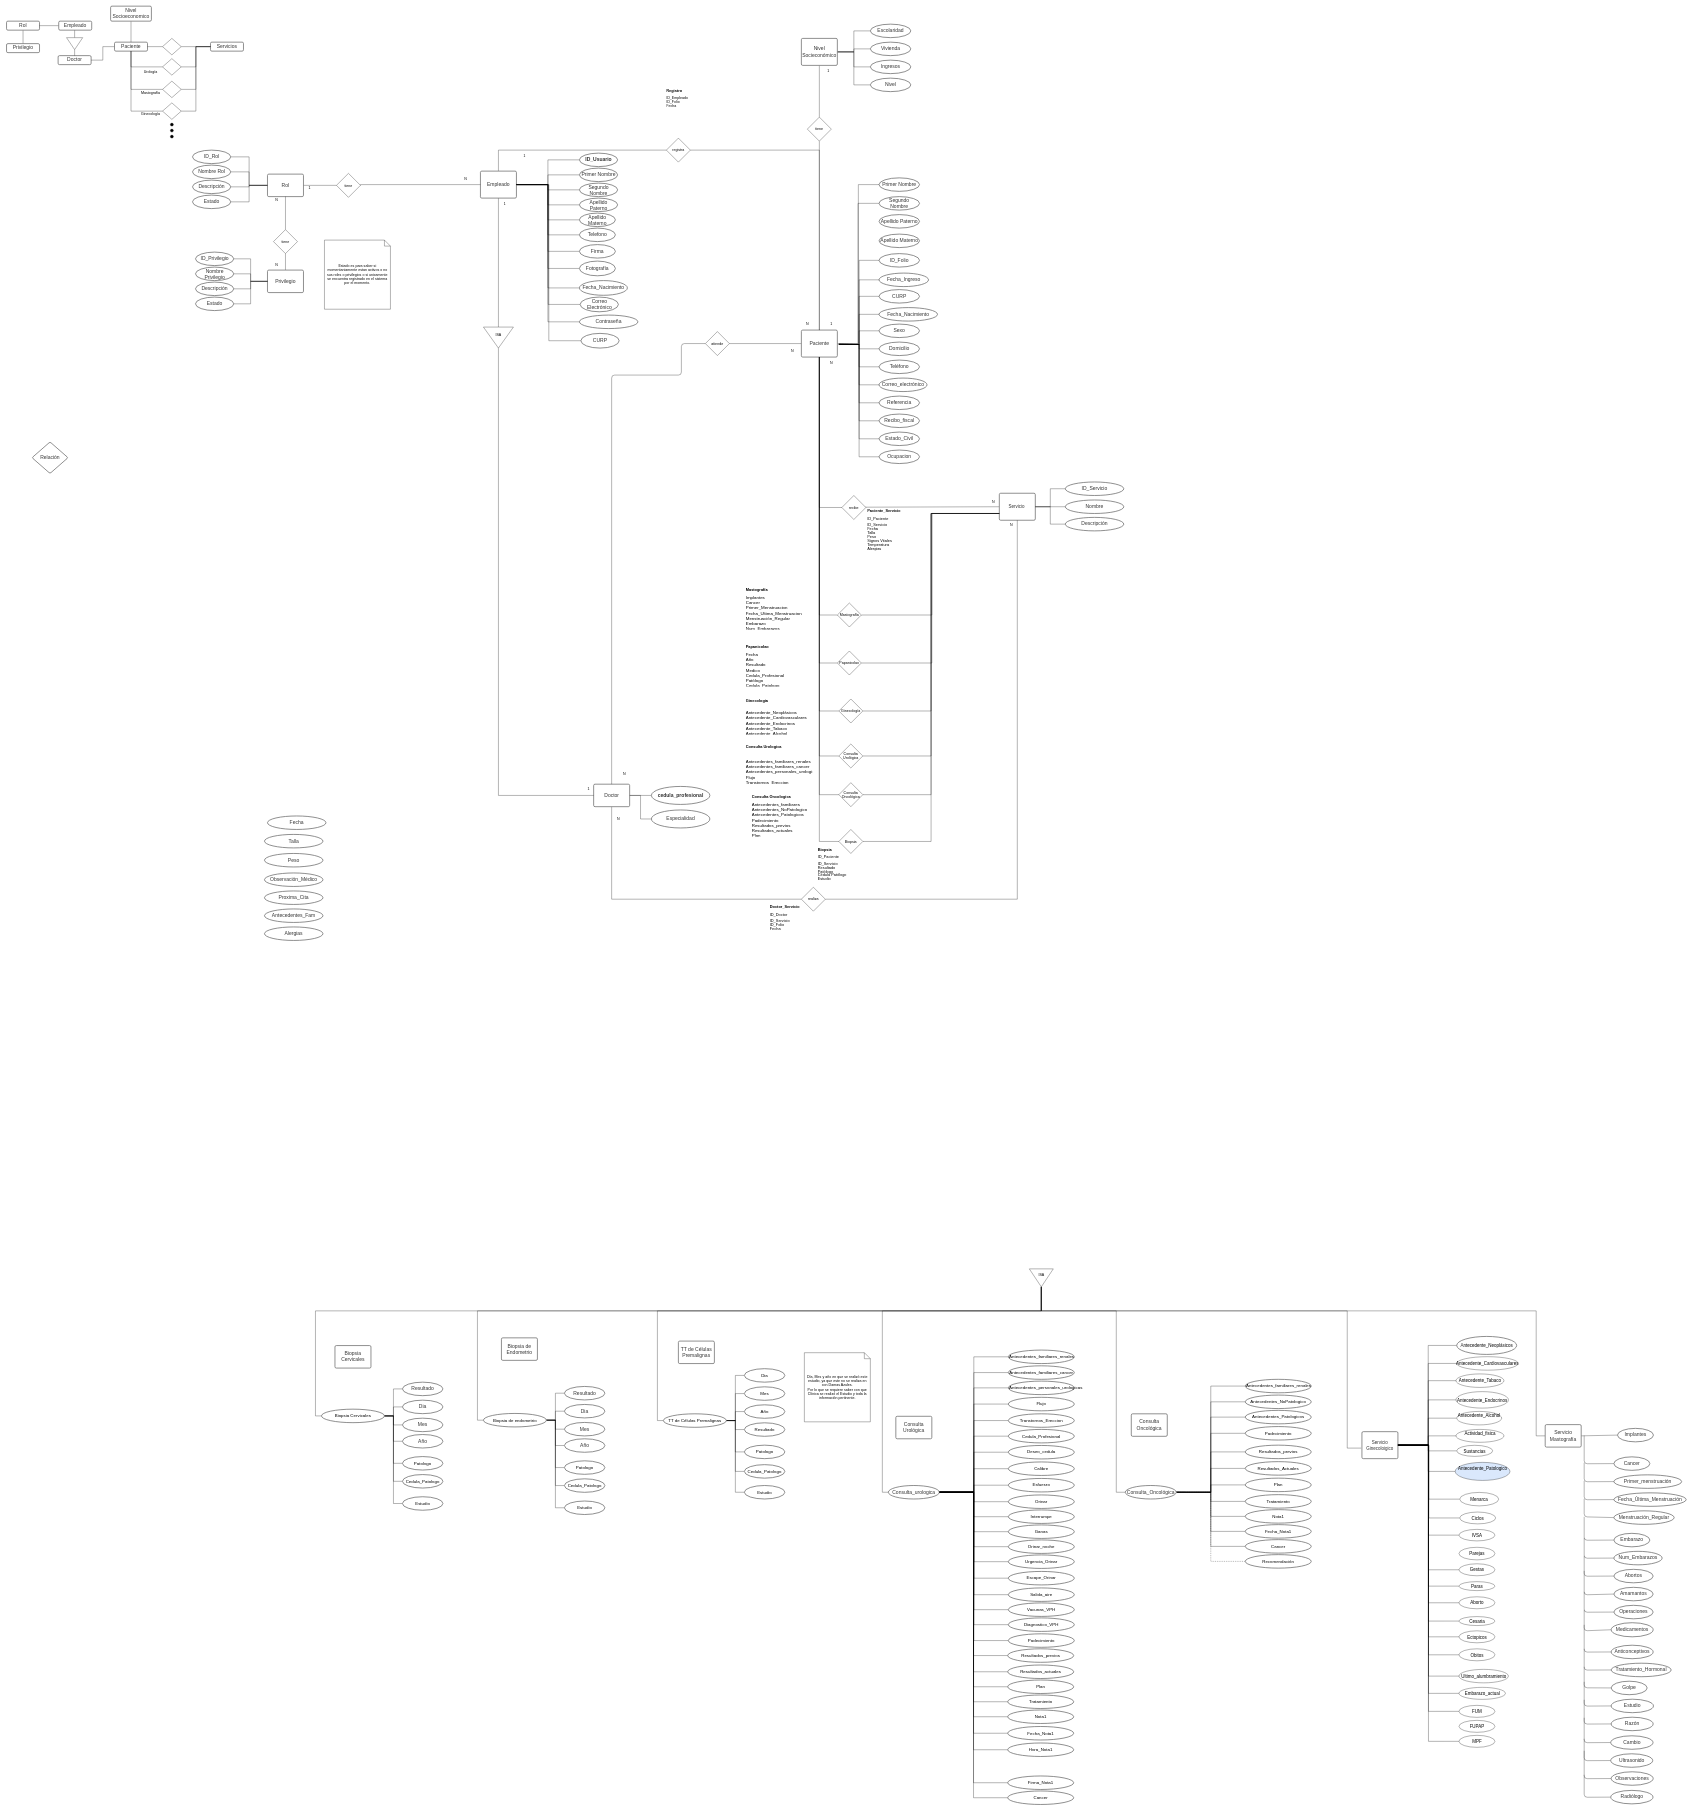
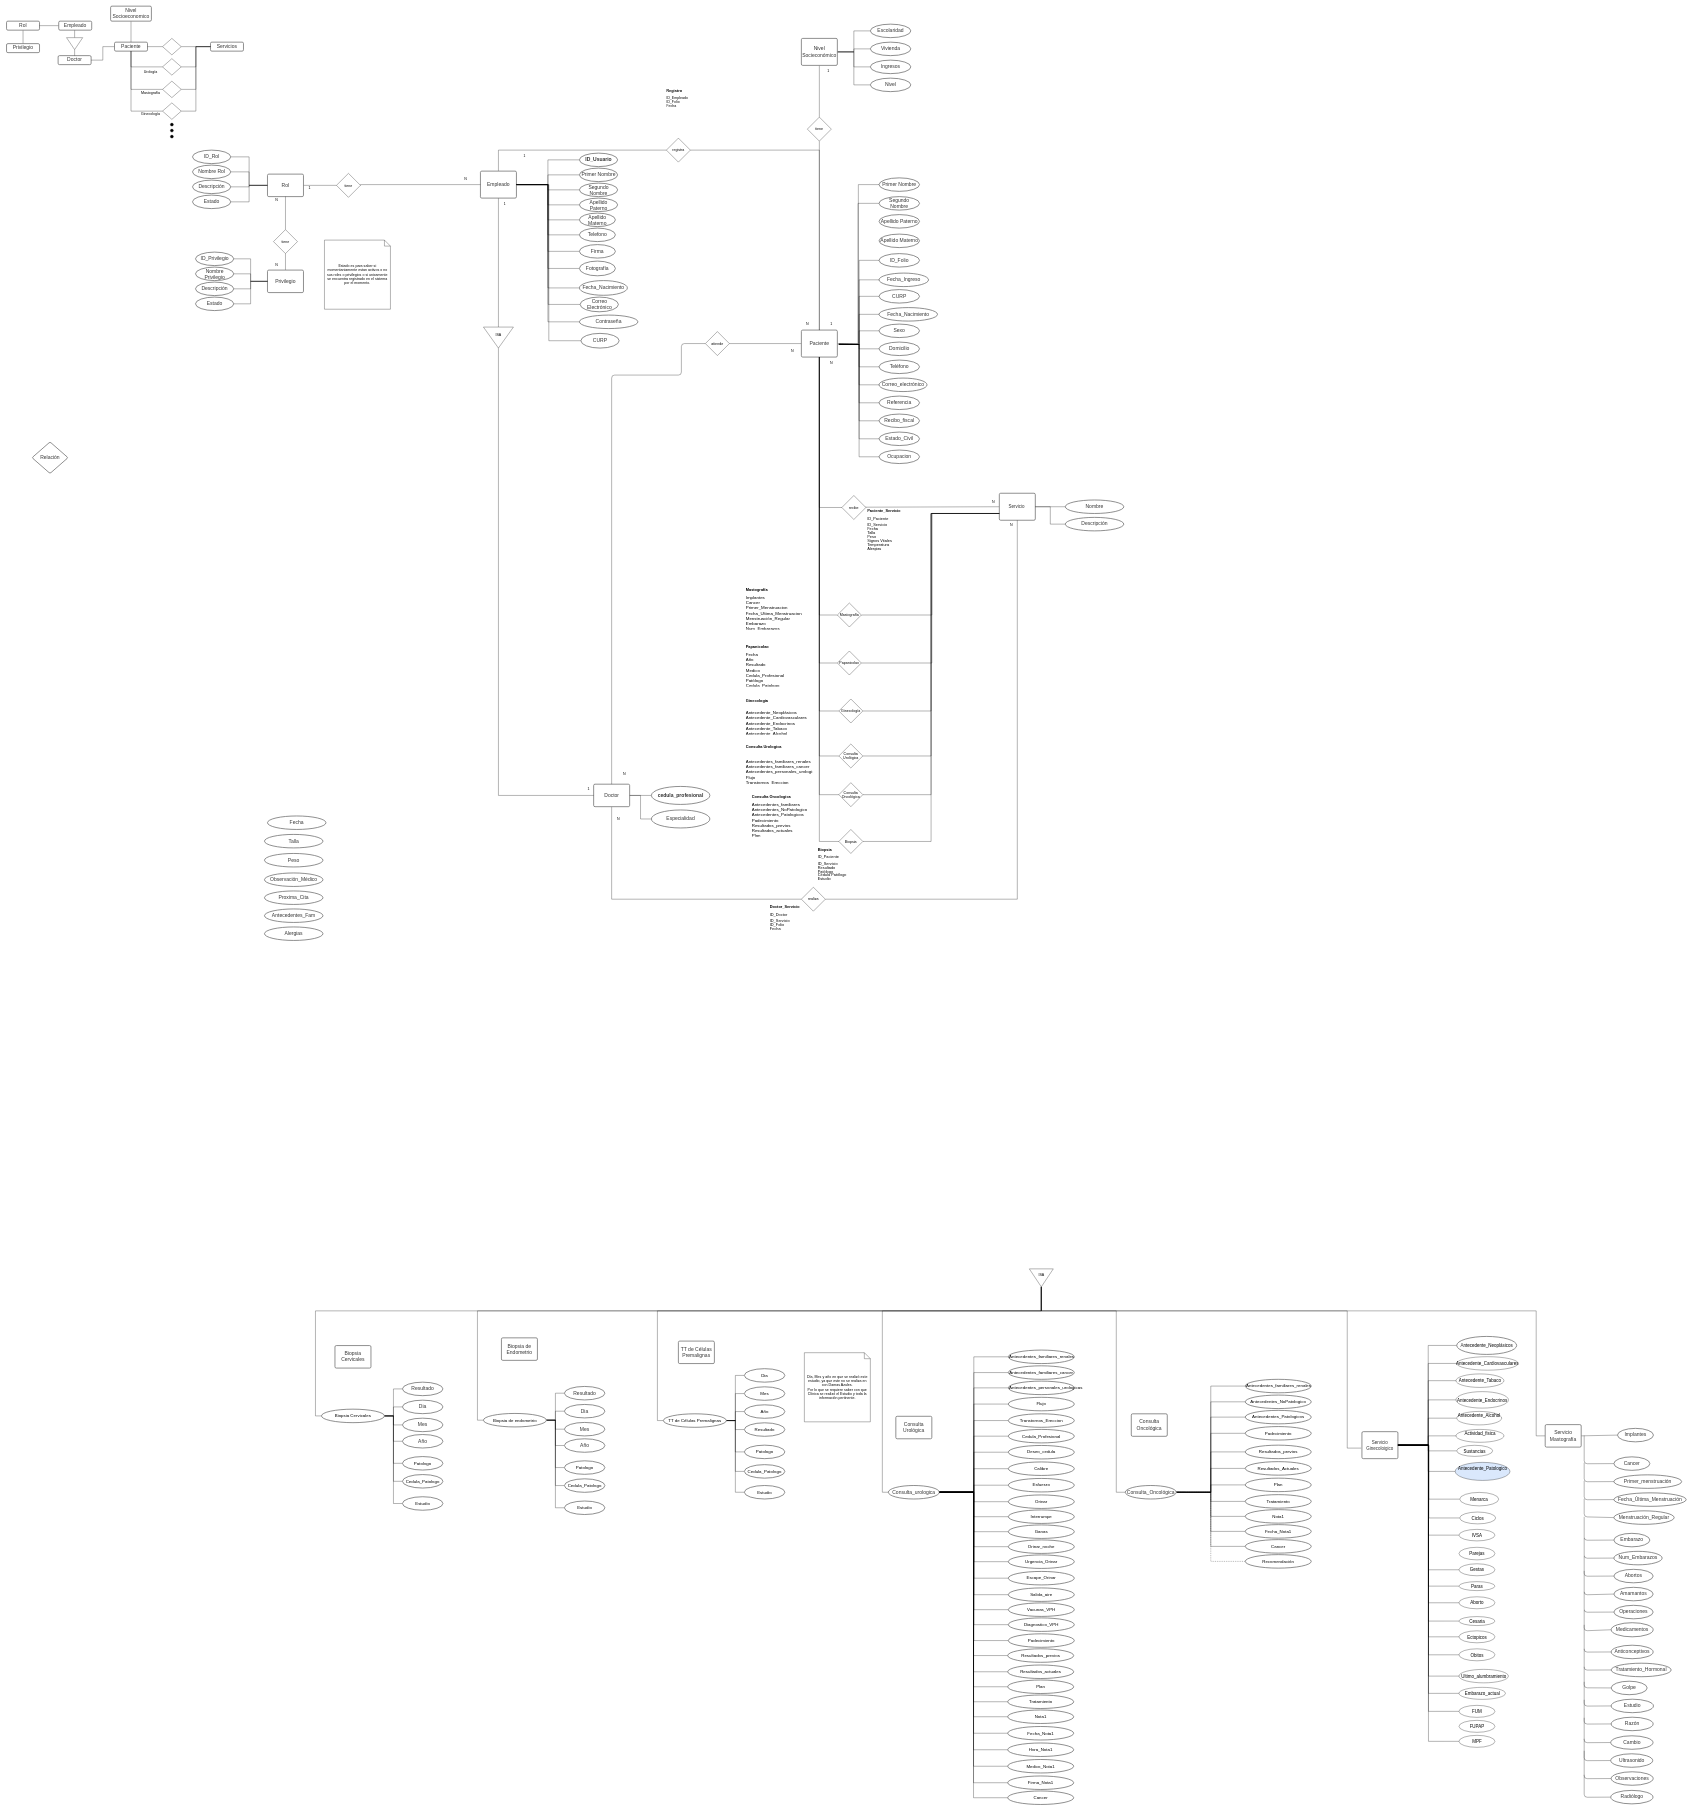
edge "ID_Servicio" -- "Servicio": removed
node "ID_Servicio": removed
edge "Consulta_urologica" -- "Medico_Nota1": added
node "Medico_Nota1": added
